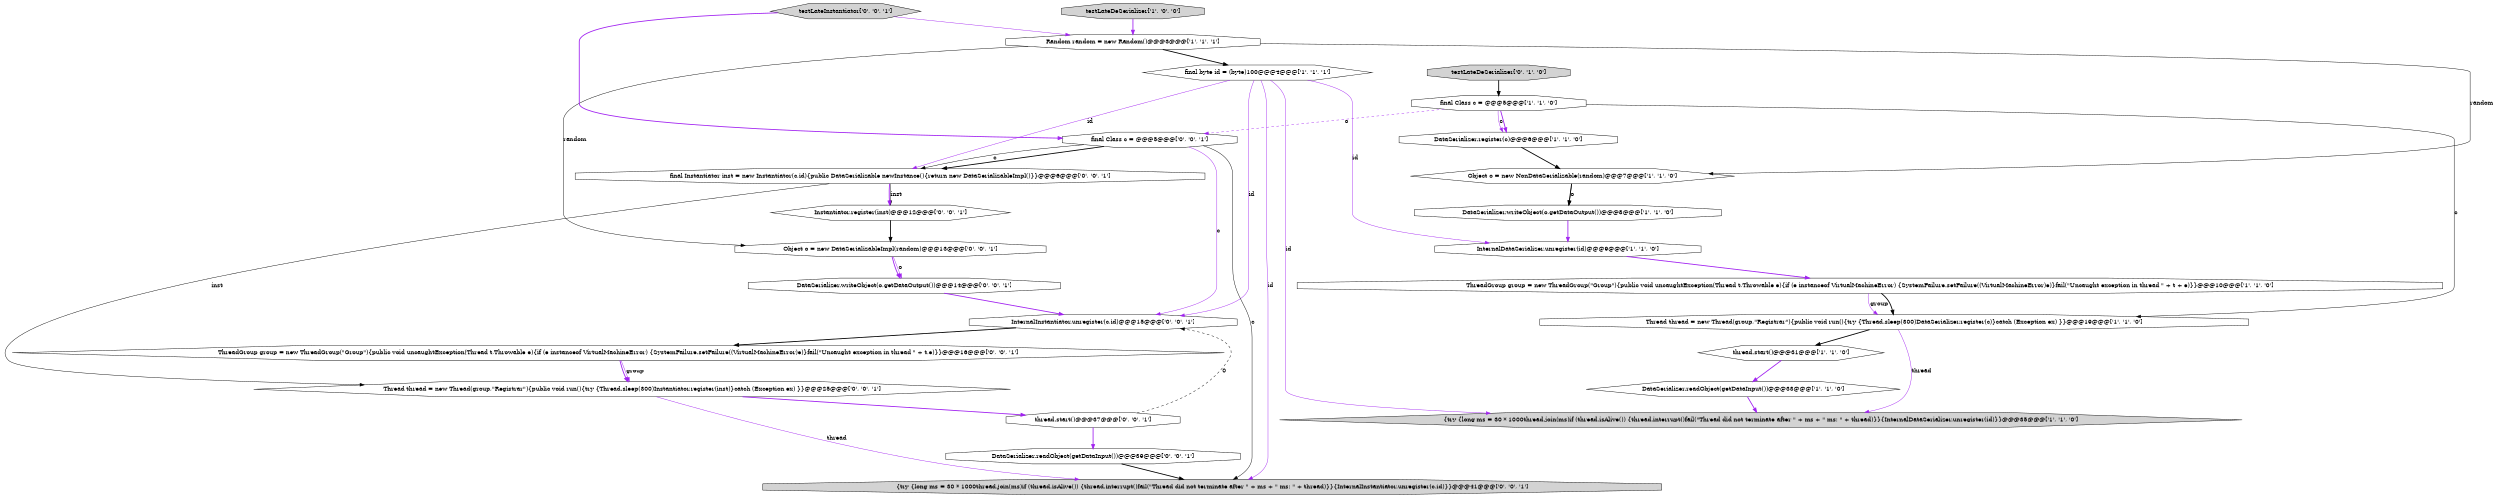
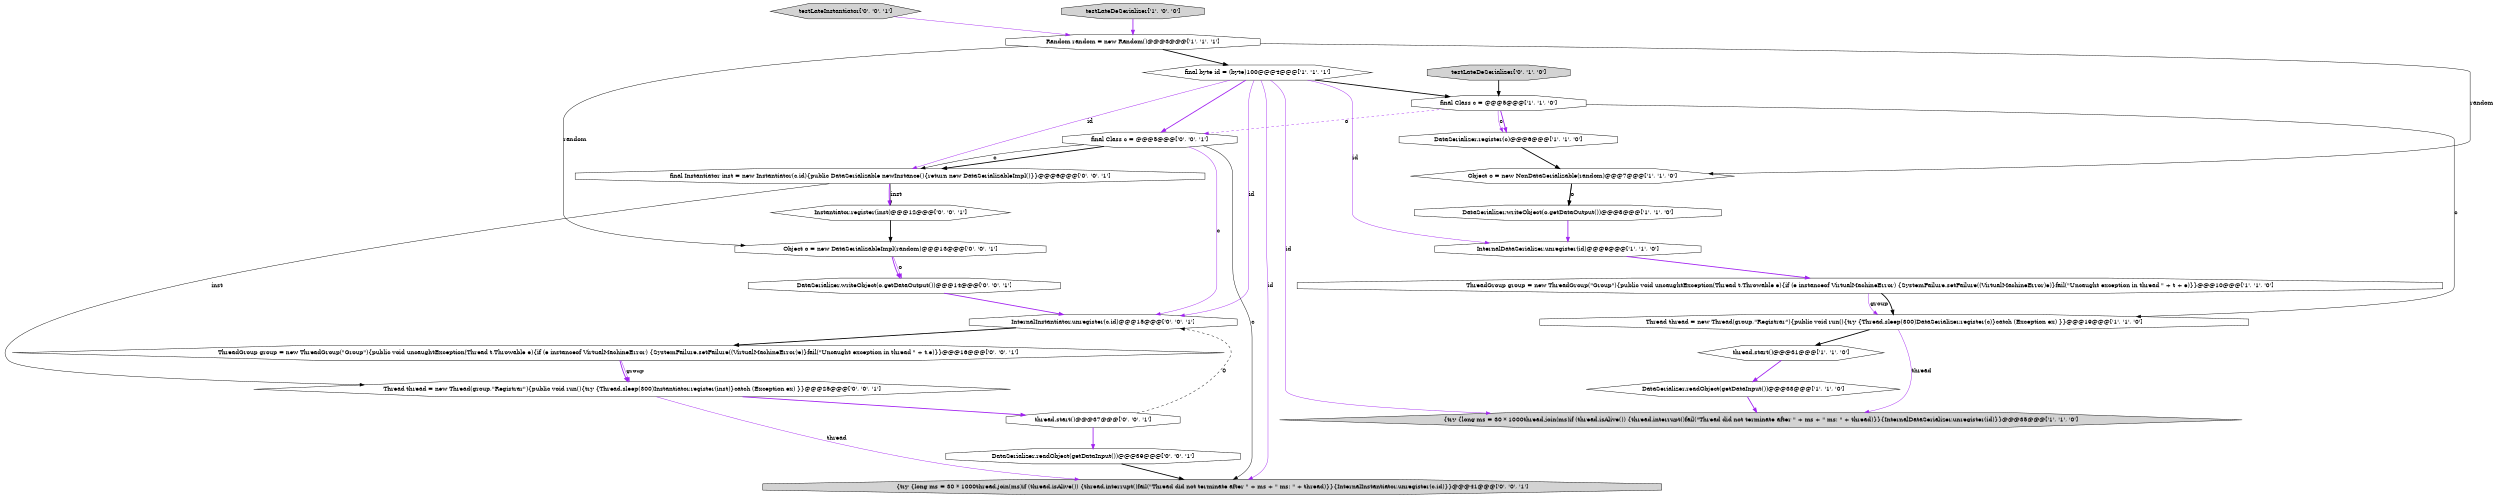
edge "final byte id = (byte)100@@@4@@@['1', '1', '1']" -> "final Class c = @@@5@@@['1', '1', '0']": added
edge "testLateInstantiator['0', '0', '1']" -> "final Class c = @@@5@@@['0', '0', '1']": now "final byte id = (byte)100@@@4@@@['1', '1', '1']" -> "final Class c = @@@5@@@['0', '0', '1']"
